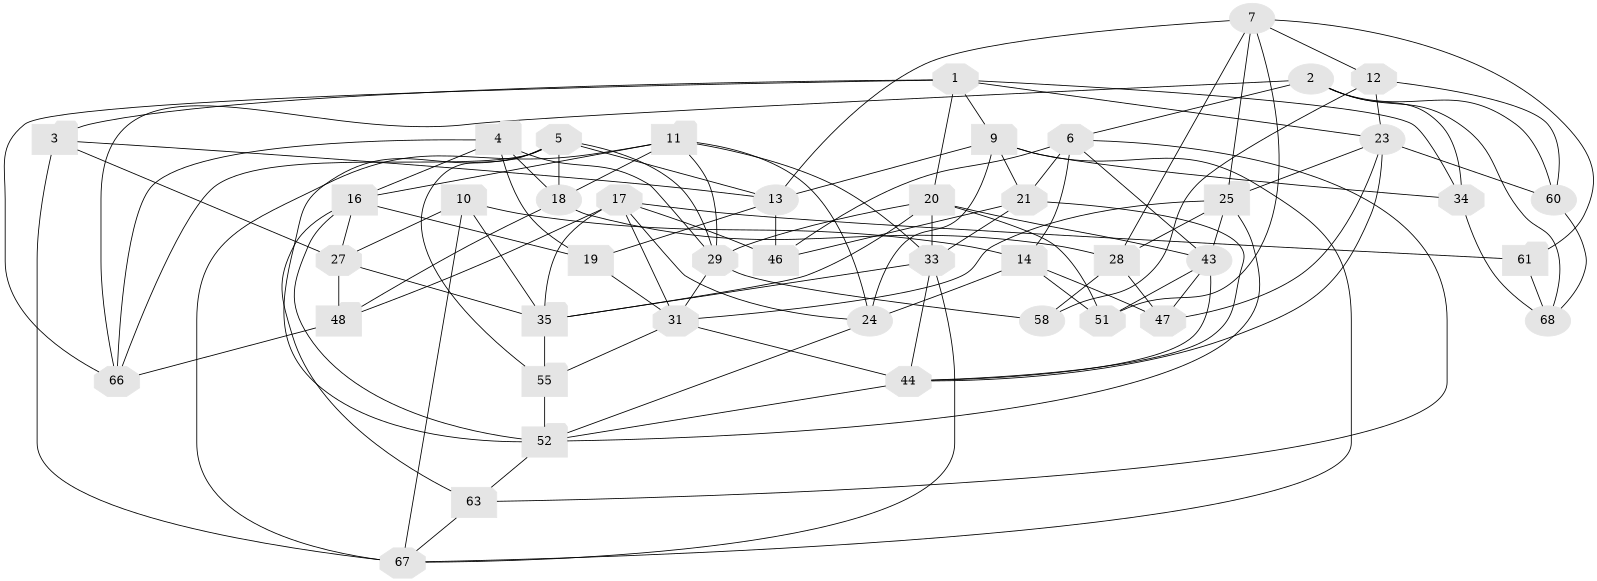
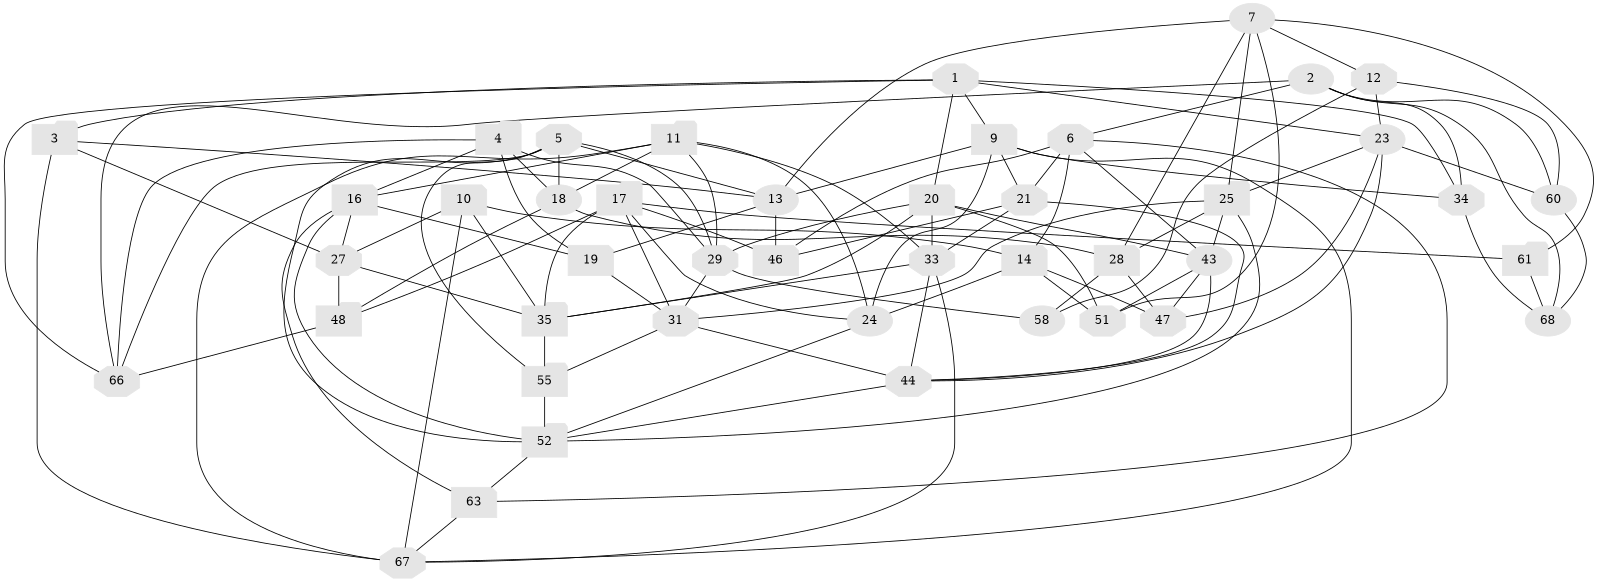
node "17": shape octagon -> folder
